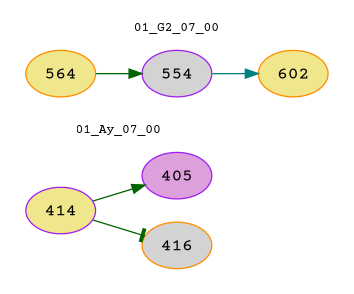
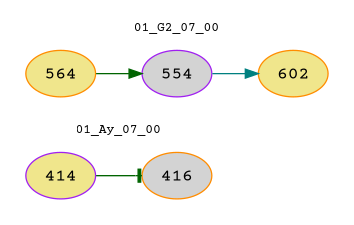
node "405": removed
